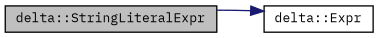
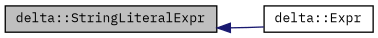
edge "delta::StringLiteralExpr" -> "delta::Expr": reversed
